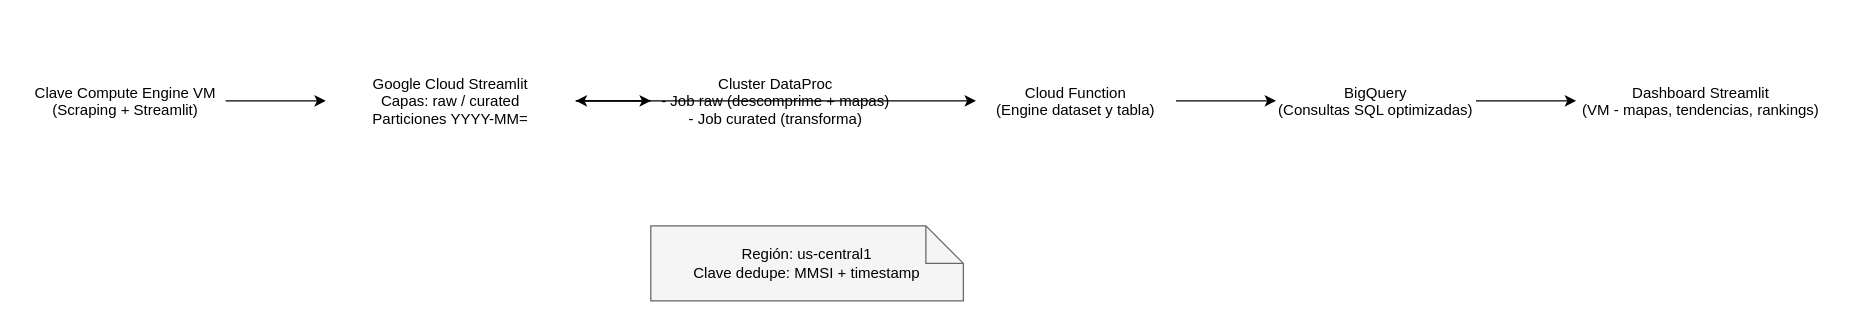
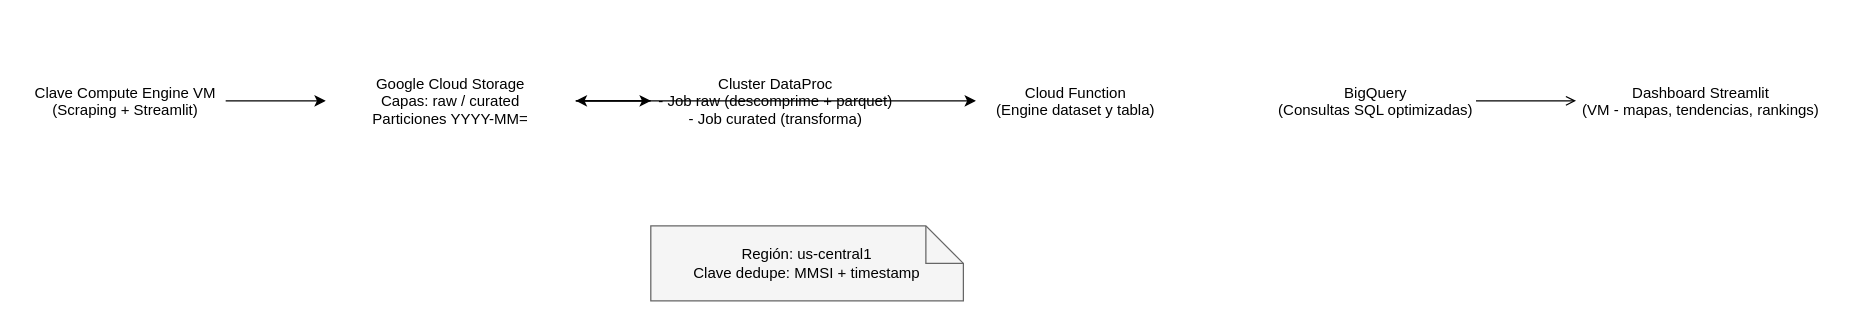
node "Google Cloud Streamlit Capas: raw / curated Particiones YYYY-MM=": label "Google Cloud Streamlit Capas: raw / curated Particiones YYYY-MM=" -> "Google Cloud Storage Capas: raw / curated Particiones YYYY-MM="
node "Cluster DataProc - Job raw (descomprime + mapas) - Job curated (transforma)": label "Cluster DataProc - Job raw (descomprime + mapas) - Job curated (transforma)" -> "Cluster DataProc - Job raw (descomprime + parquet) - Job curated (transforma)"
edge "Cloud Function (Engine dataset y tabla)" -> "BigQuery (Consultas SQL optimizadas)": removed
edge "BigQuery (Consultas SQL optimizadas)" -> "Dashboard Streamlit (VM - mapas, tendencias, rankings)": arrowhead classic -> open
